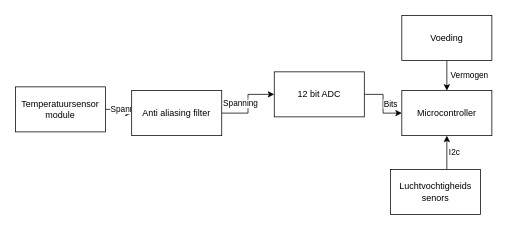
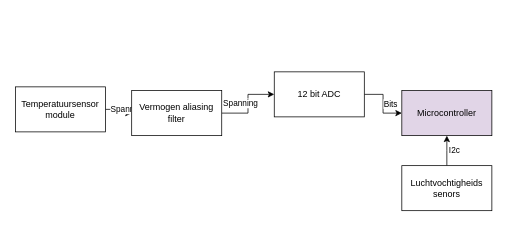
node "Voeding": removed
edge "Voeding" -> "Microcontroller": removed, label "Vermogen"
node "Anti aliasing filter": label "Anti aliasing filter" -> "Vermogen aliasing filter"
node "Microcontroller": fillcolor #ffffff -> #e1d5e7
node "Luchtvochtigheids senors": moved (435, 192) -> (447, 188)
